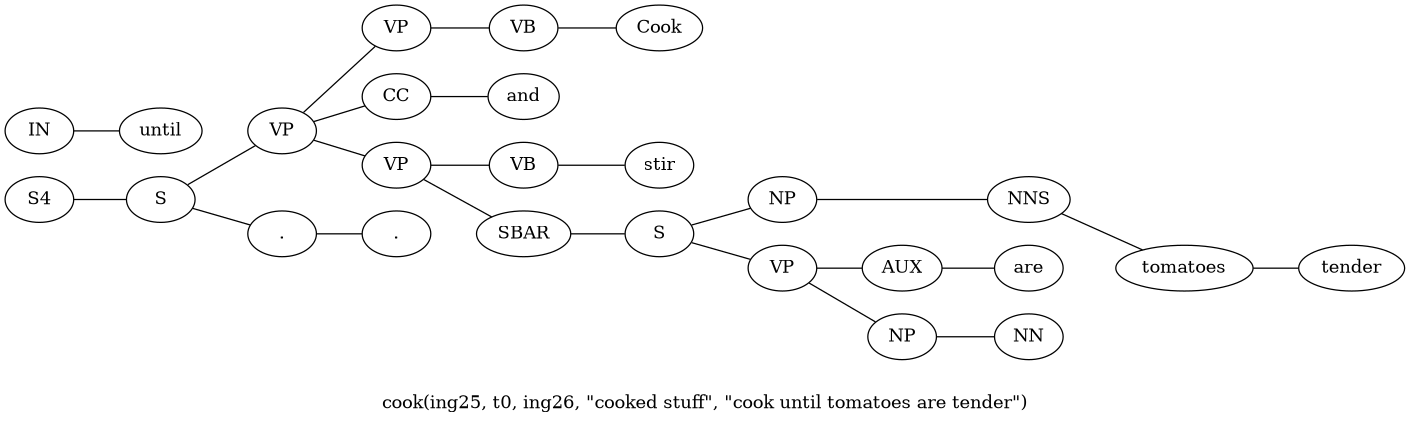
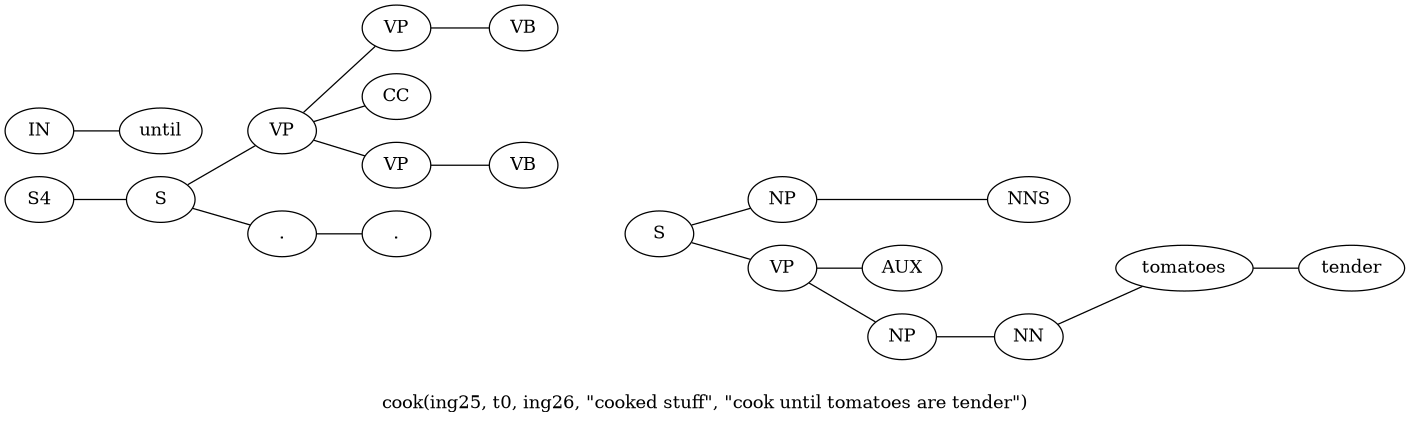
node "Cook": removed
node "and": removed
node "stir": removed
edge "NNS" -- "tomatoes": now "NN" -- "tomatoes"
node "SBAR": removed
node "are": removed
